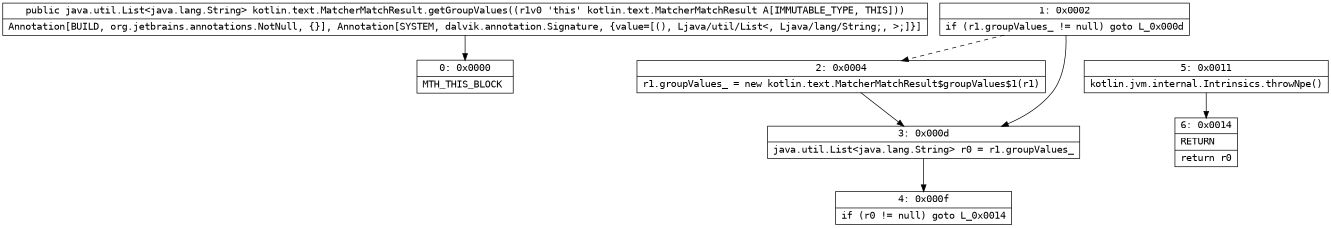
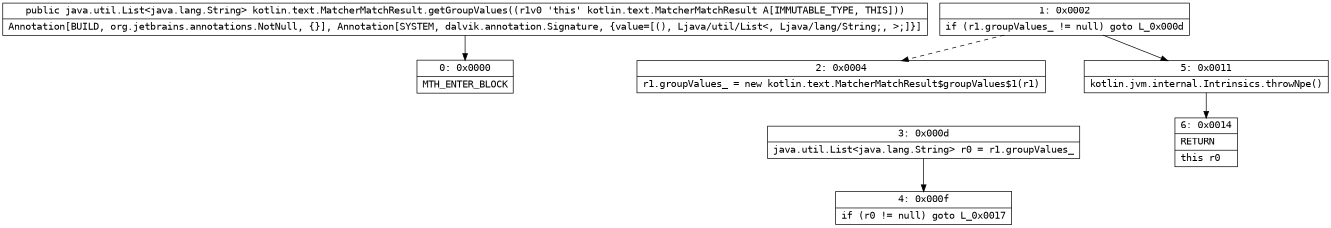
node "0: 0x0000": text "MTH_THIS_BLOCK" -> "MTH_ENTER_BLOCK"
edge "1: 0x0002" -> "3: 0x000d": now "1: 0x0002" -> "5: 0x0011"
edge "2: 0x0004" -> "3: 0x000d": removed
node "6: 0x0014": text "return r0" -> "this r0"
node "4: 0x000f": text "if (r0 != null) goto L_0x0014" -> "if (r0 != null) goto L_0x0017"
